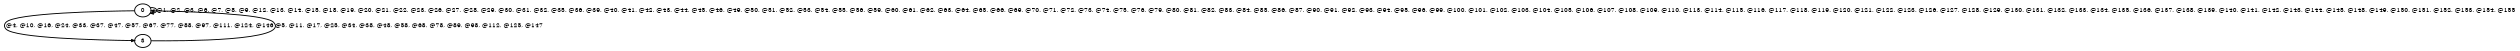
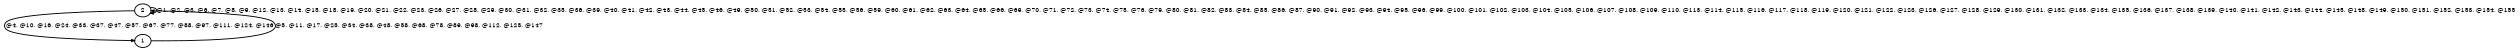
node "0": label "0" -> "2"
node "3": label "3" -> "1"
